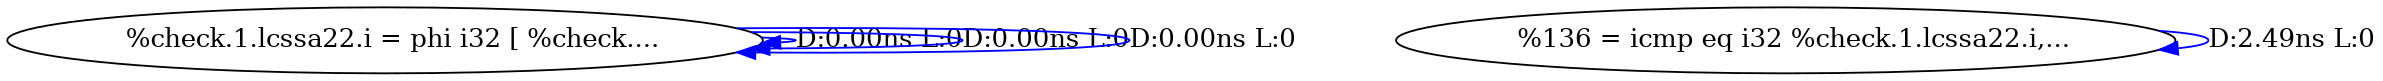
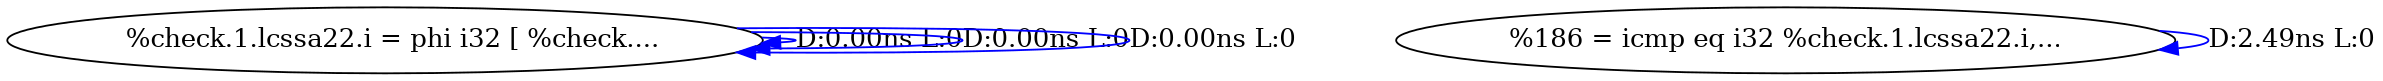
node "%136 = icmp eq i32 %check.1.lcssa22.i,...": label "%136 = icmp eq i32 %check.1.lcssa22.i,..." -> "%186 = icmp eq i32 %check.1.lcssa22.i,..."
